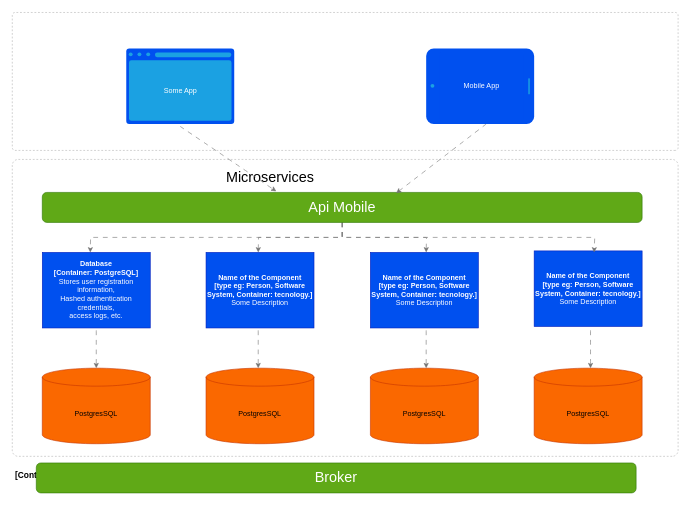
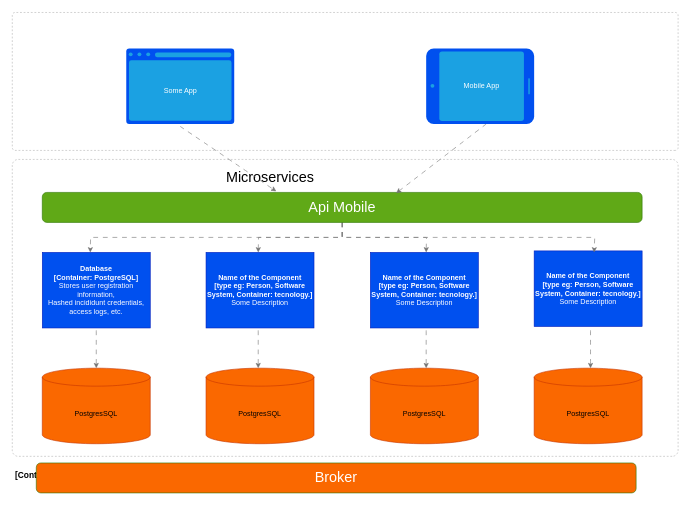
node "Mobile App": fillcolor #0050ef -> #1ba1e2
node "Database [Container: PostgreSQL] Stores user registration information, Hashed authentication credentials, access logs, etc.": label "Database [Container: PostgreSQL] Stores user registration information, Hashed authentication credentials, access logs, etc." -> "Database [Container: PostgreSQL] Stores user registration information, Hashed incididunt credentials, access logs, etc."
node "Broker": fillcolor #60a917 -> #fa6800
